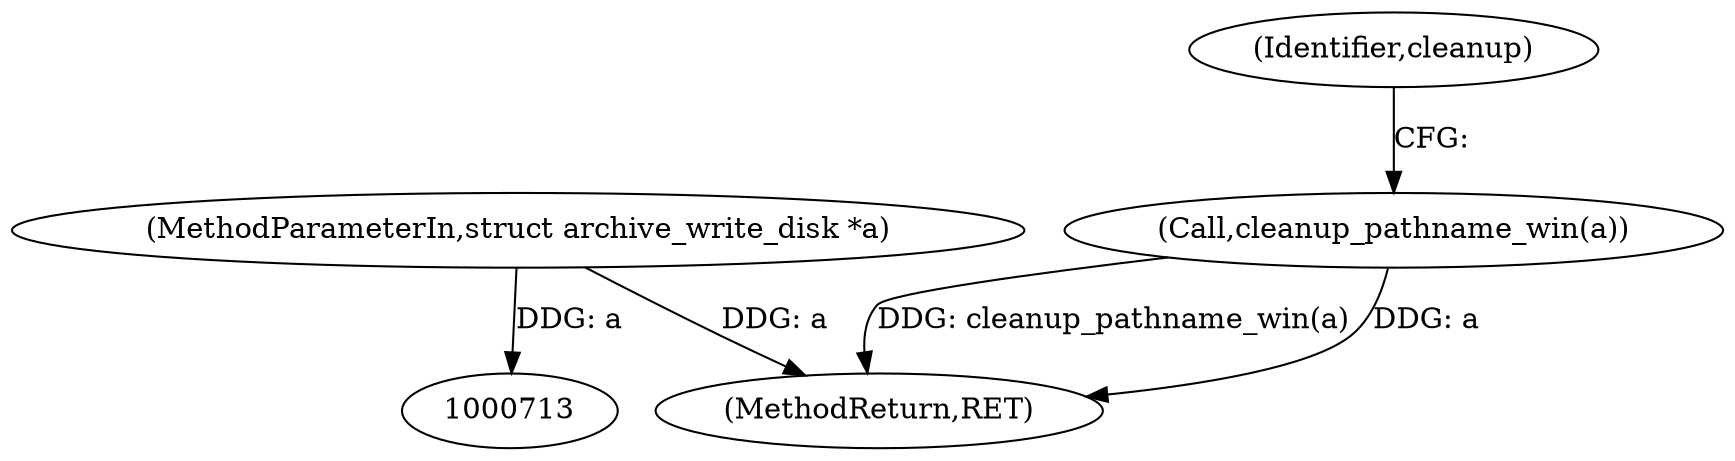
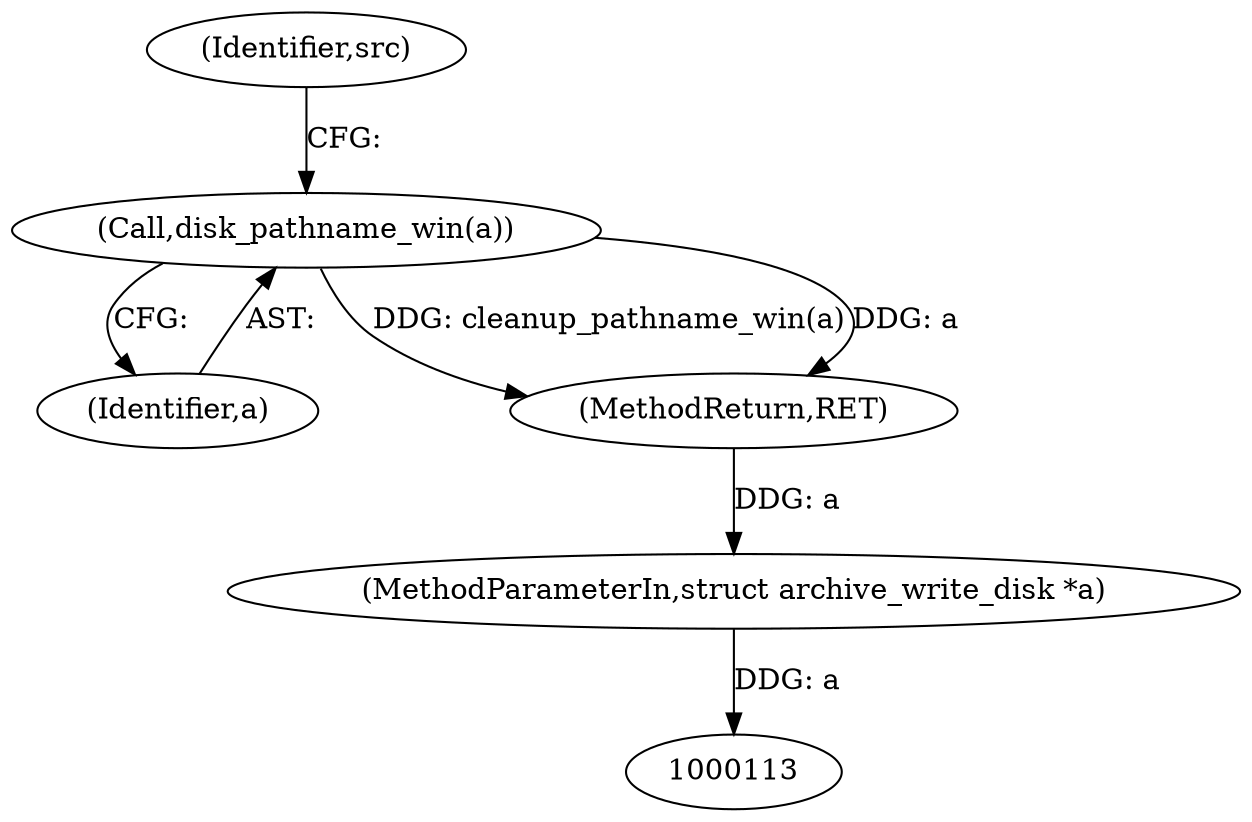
node "(Identifier,cleanup)": label "(Identifier,cleanup)" -> "(Identifier,src)"
node "(Call,cleanup_pathname_win(a))": label "(Call,cleanup_pathname_win(a))" -> "(Call,disk_pathname_win(a))"
edge "(MethodParameterIn,struct archive_write_disk *a)" -> "(MethodReturn,RET)": reversed
node "(Identifier,a)": added
node "1000713": label "1000713" -> "1000113"
